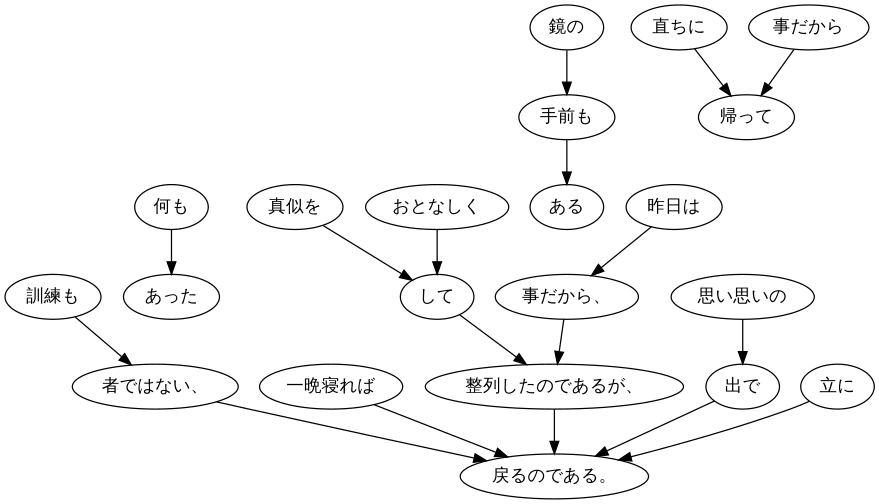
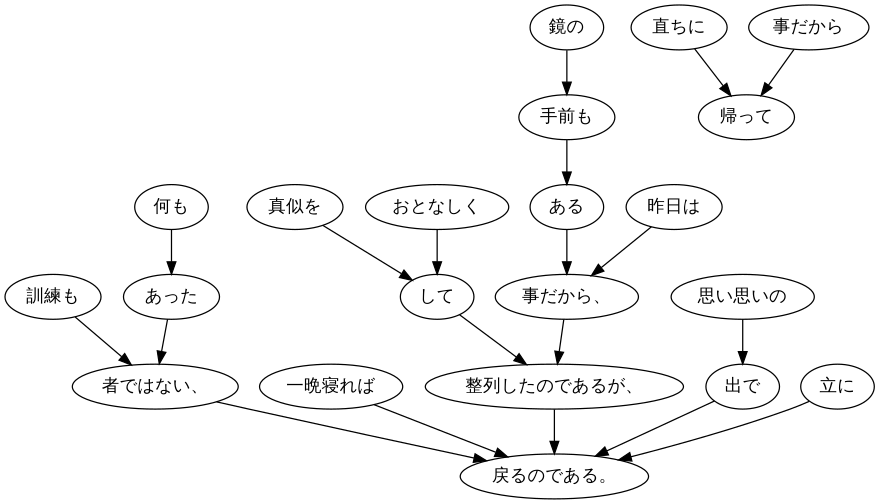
edge "ある" -> "事だから、": added
edge "あった" -> "者ではない、": added
